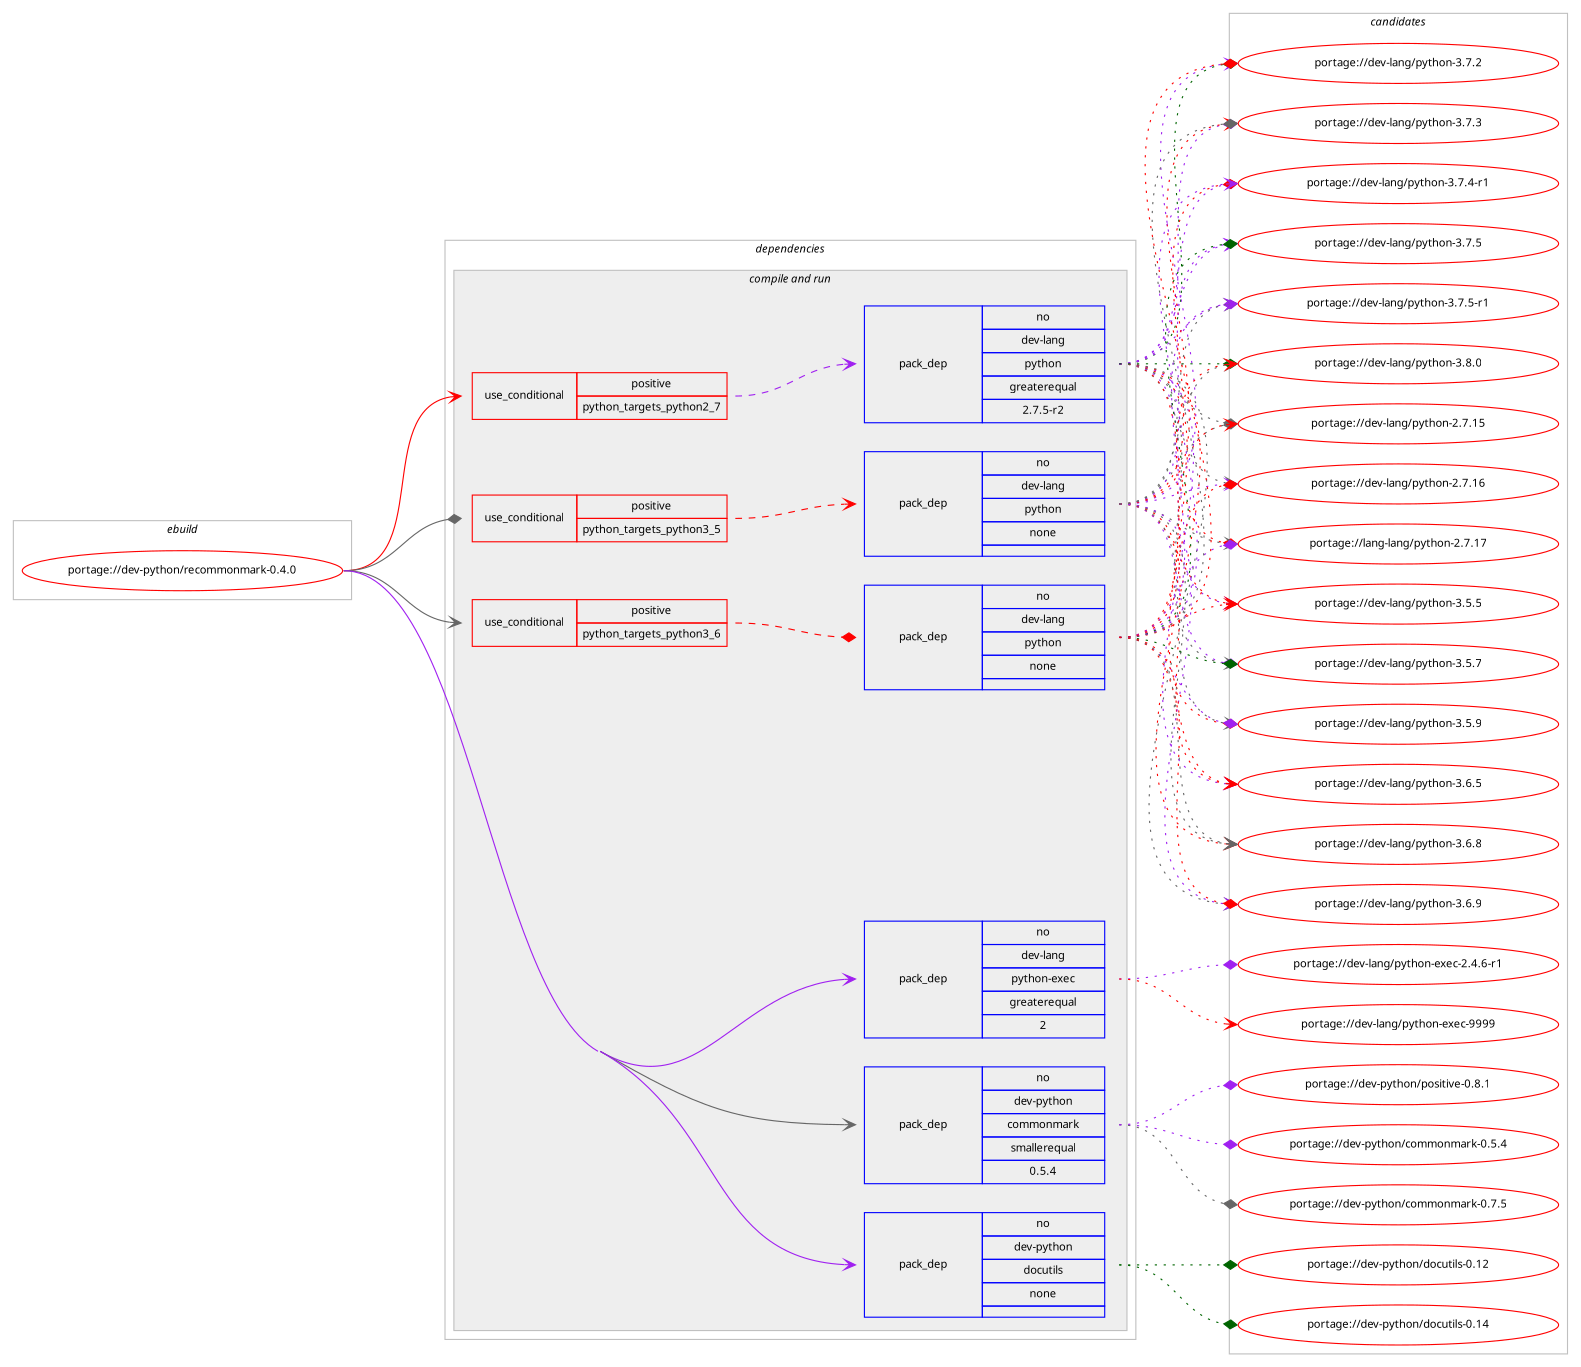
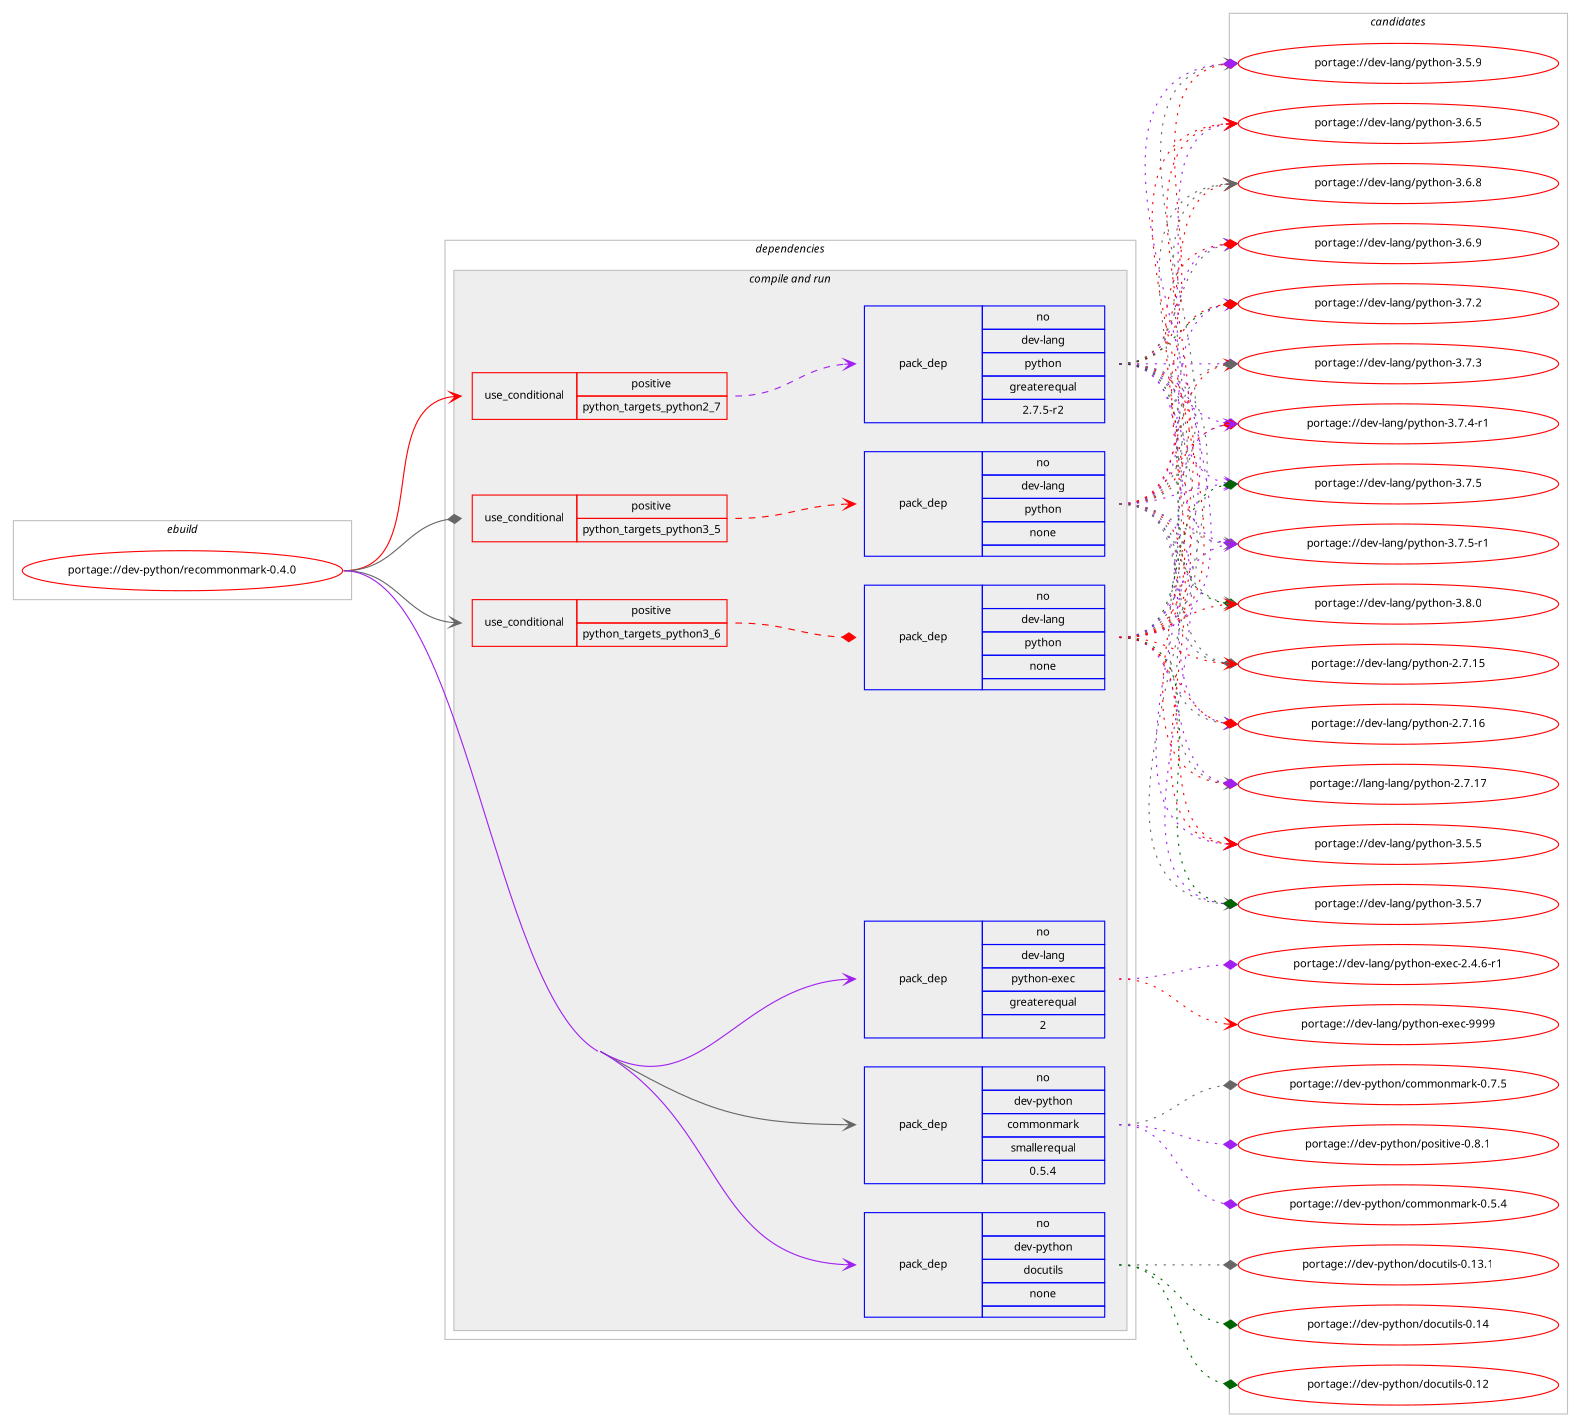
node "portage://dev-python/docutils-0.13.1": added
